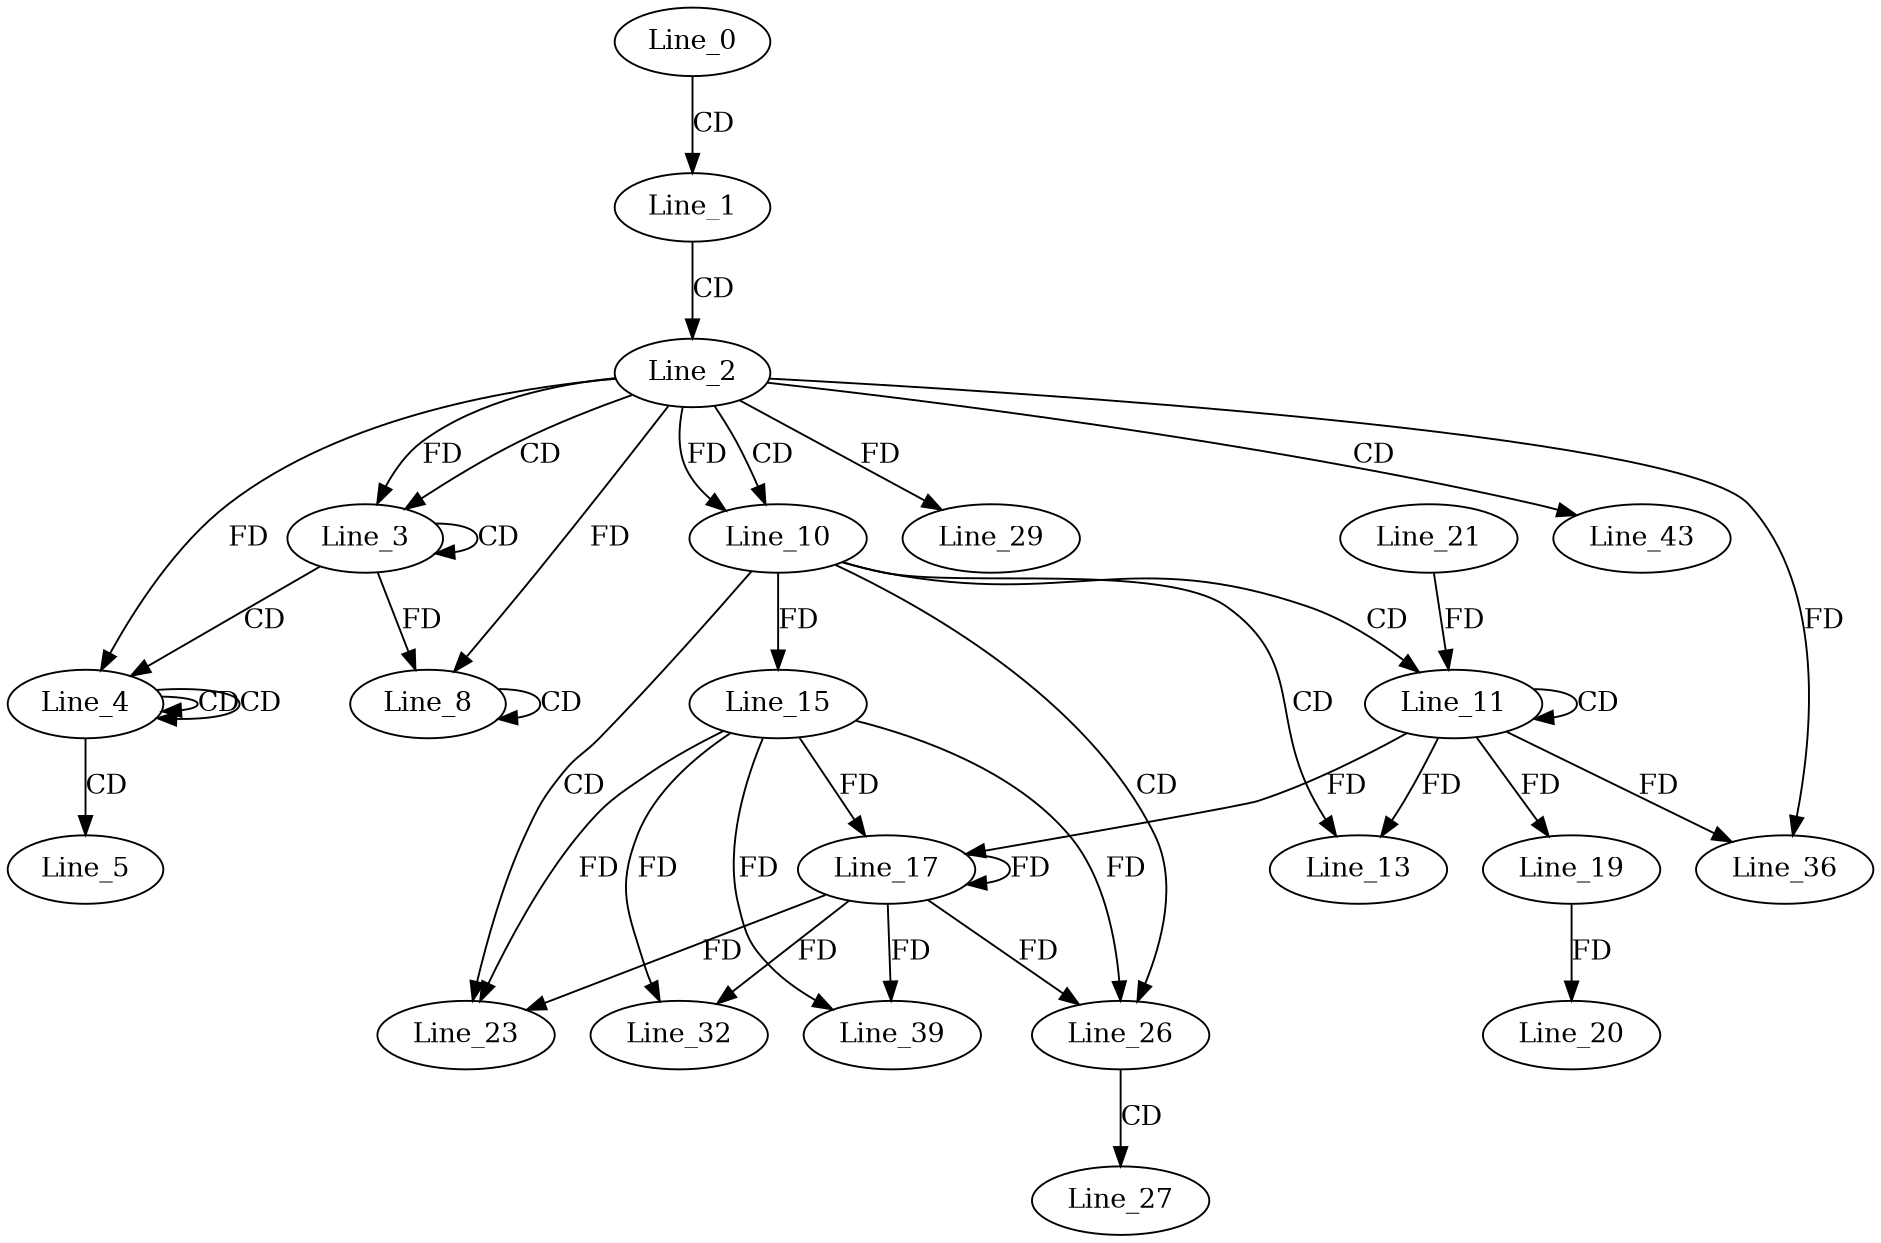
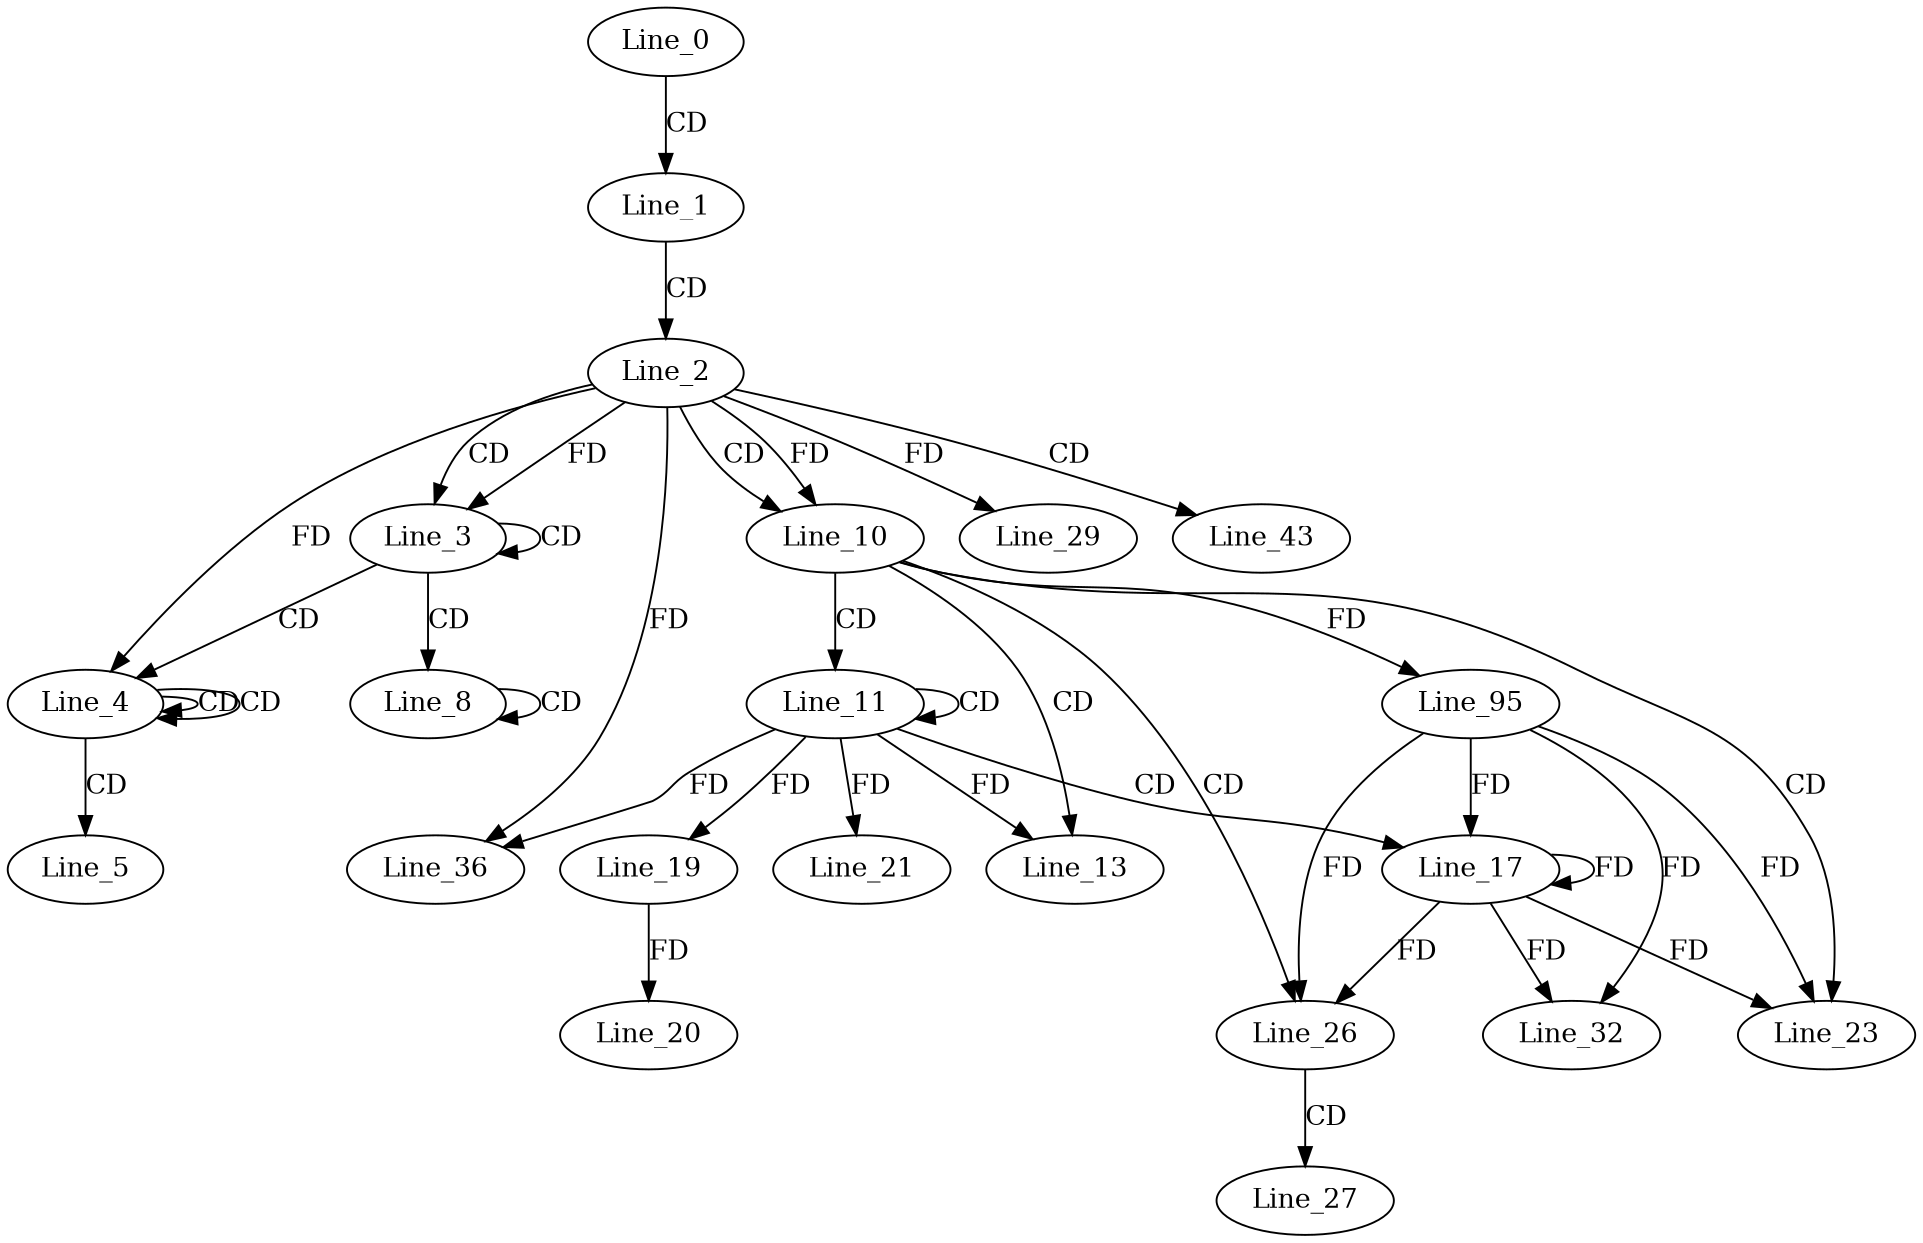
edge "Line_2" -> "Line_8": removed, label "FD"
edge "Line_21" -> "Line_11": reversed
edge "Line_3" -> "Line_8": label "FD" -> "CD"
node "Line_15": label "Line_15" -> "Line_95"
edge "Line_11" -> "Line_17": label "FD" -> "CD"
node "Line_39": removed
